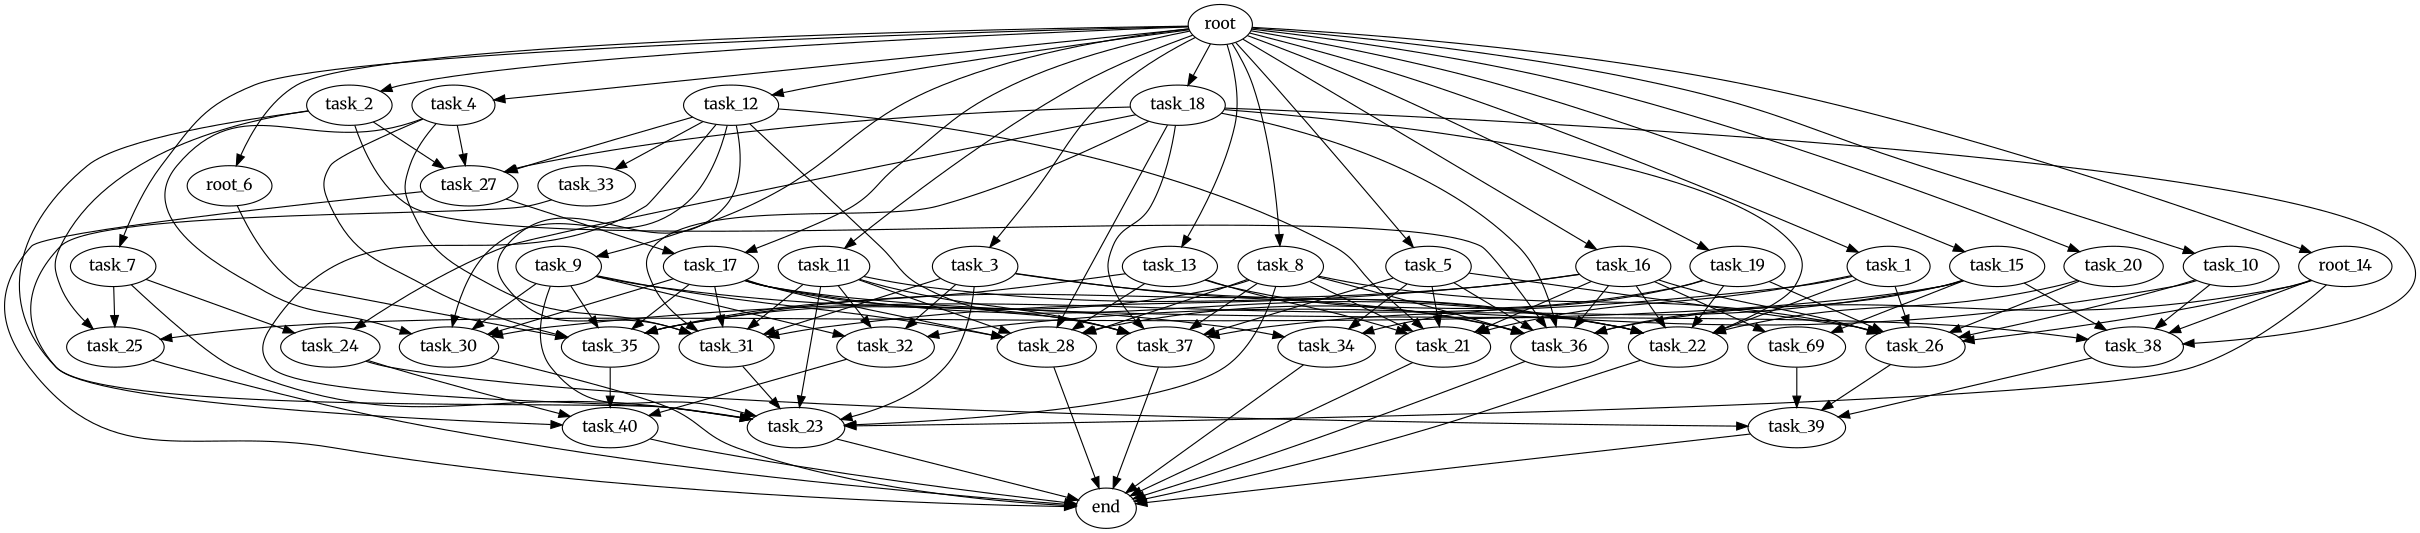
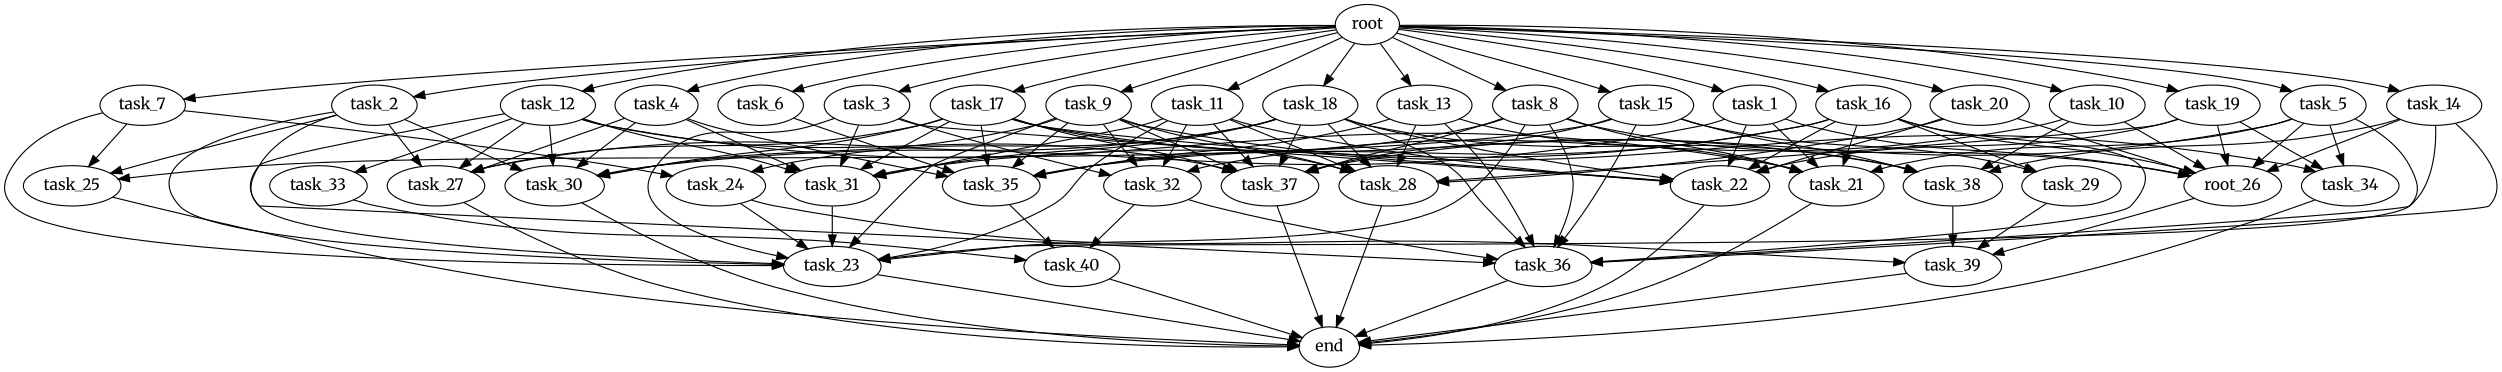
edge "task_2" -> "task_30": added
edge "task_9" -> "task_37": added
node "root_6": label "root_6" -> "task_6"
edge "task_27" -> "task_17": reversed
node "root_14": label "root_14" -> "task_14"
edge "task_3" -> "task_36": now "task_32" -> "task_36"
edge "task_8" -> "task_28": now "task_20" -> "task_28"
node "task_69": label "task_69" -> "task_29"
node "task_26": label "task_26" -> "root_26"
edge "task_24" -> "task_40": now "task_24" -> "task_23"
